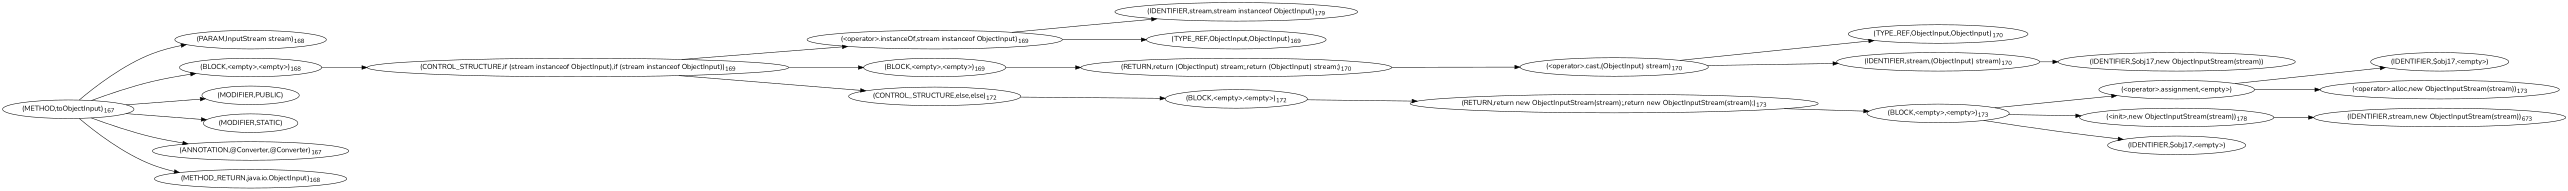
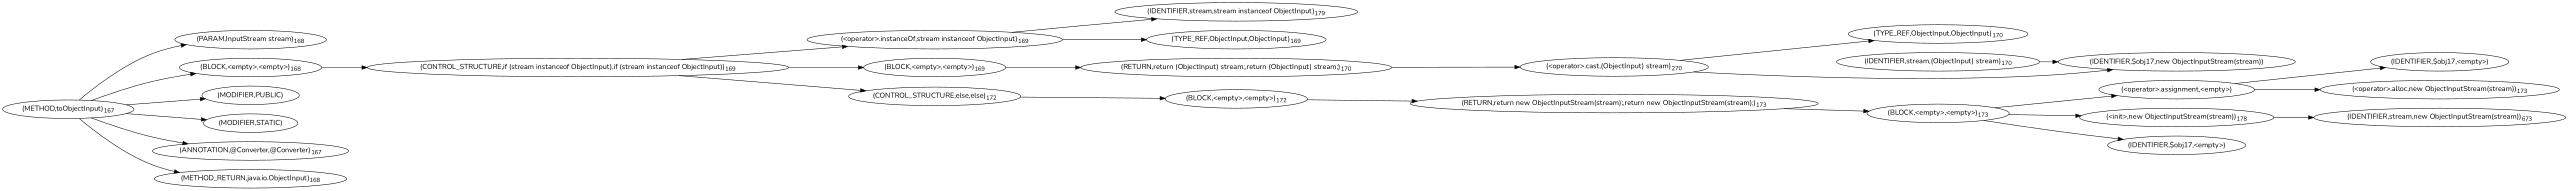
edge "(<operator>.cast,(ObjectInput) stream)" -> "(IDENTIFIER,stream,(ObjectInput) stream)": now "(<operator>.cast,(ObjectInput) stream)" -> "(IDENTIFIER,$obj17,new ObjectInputStream(stream))"
node "(<operator>.cast,(ObjectInput) stream)": text "170" -> "270"
